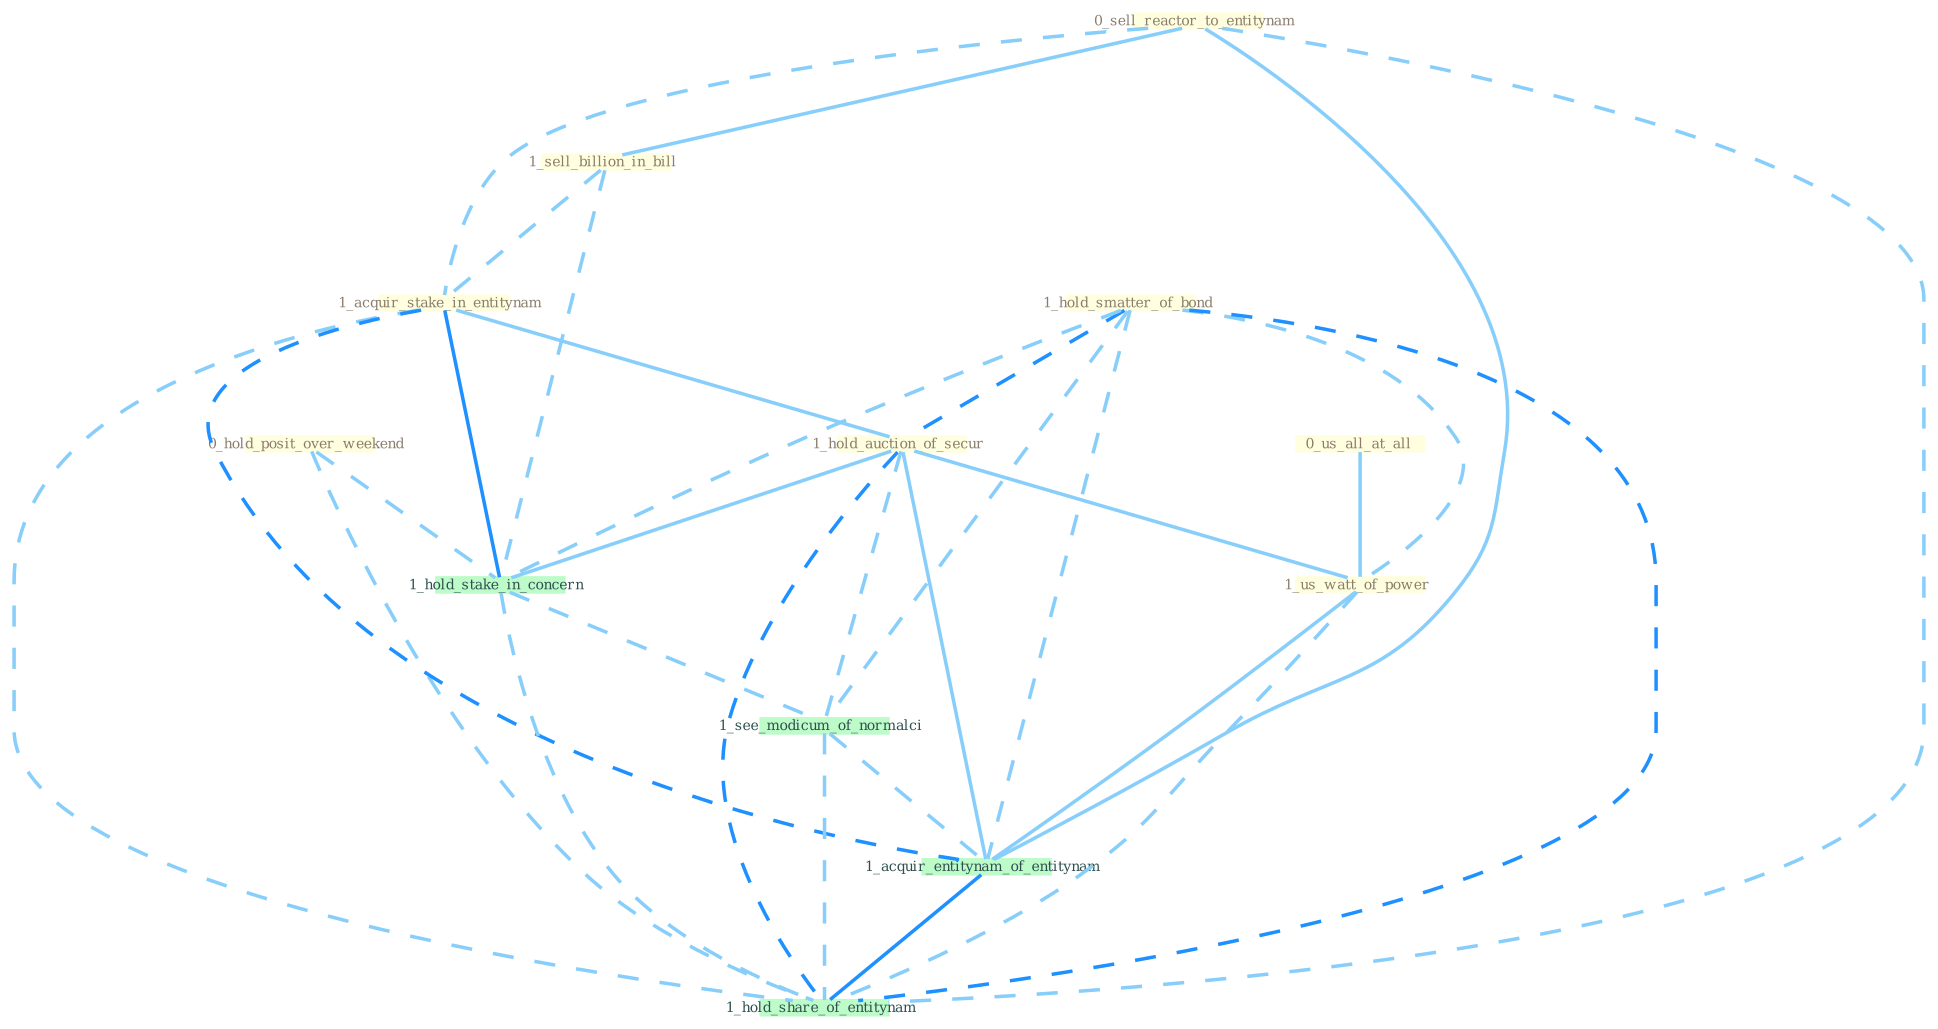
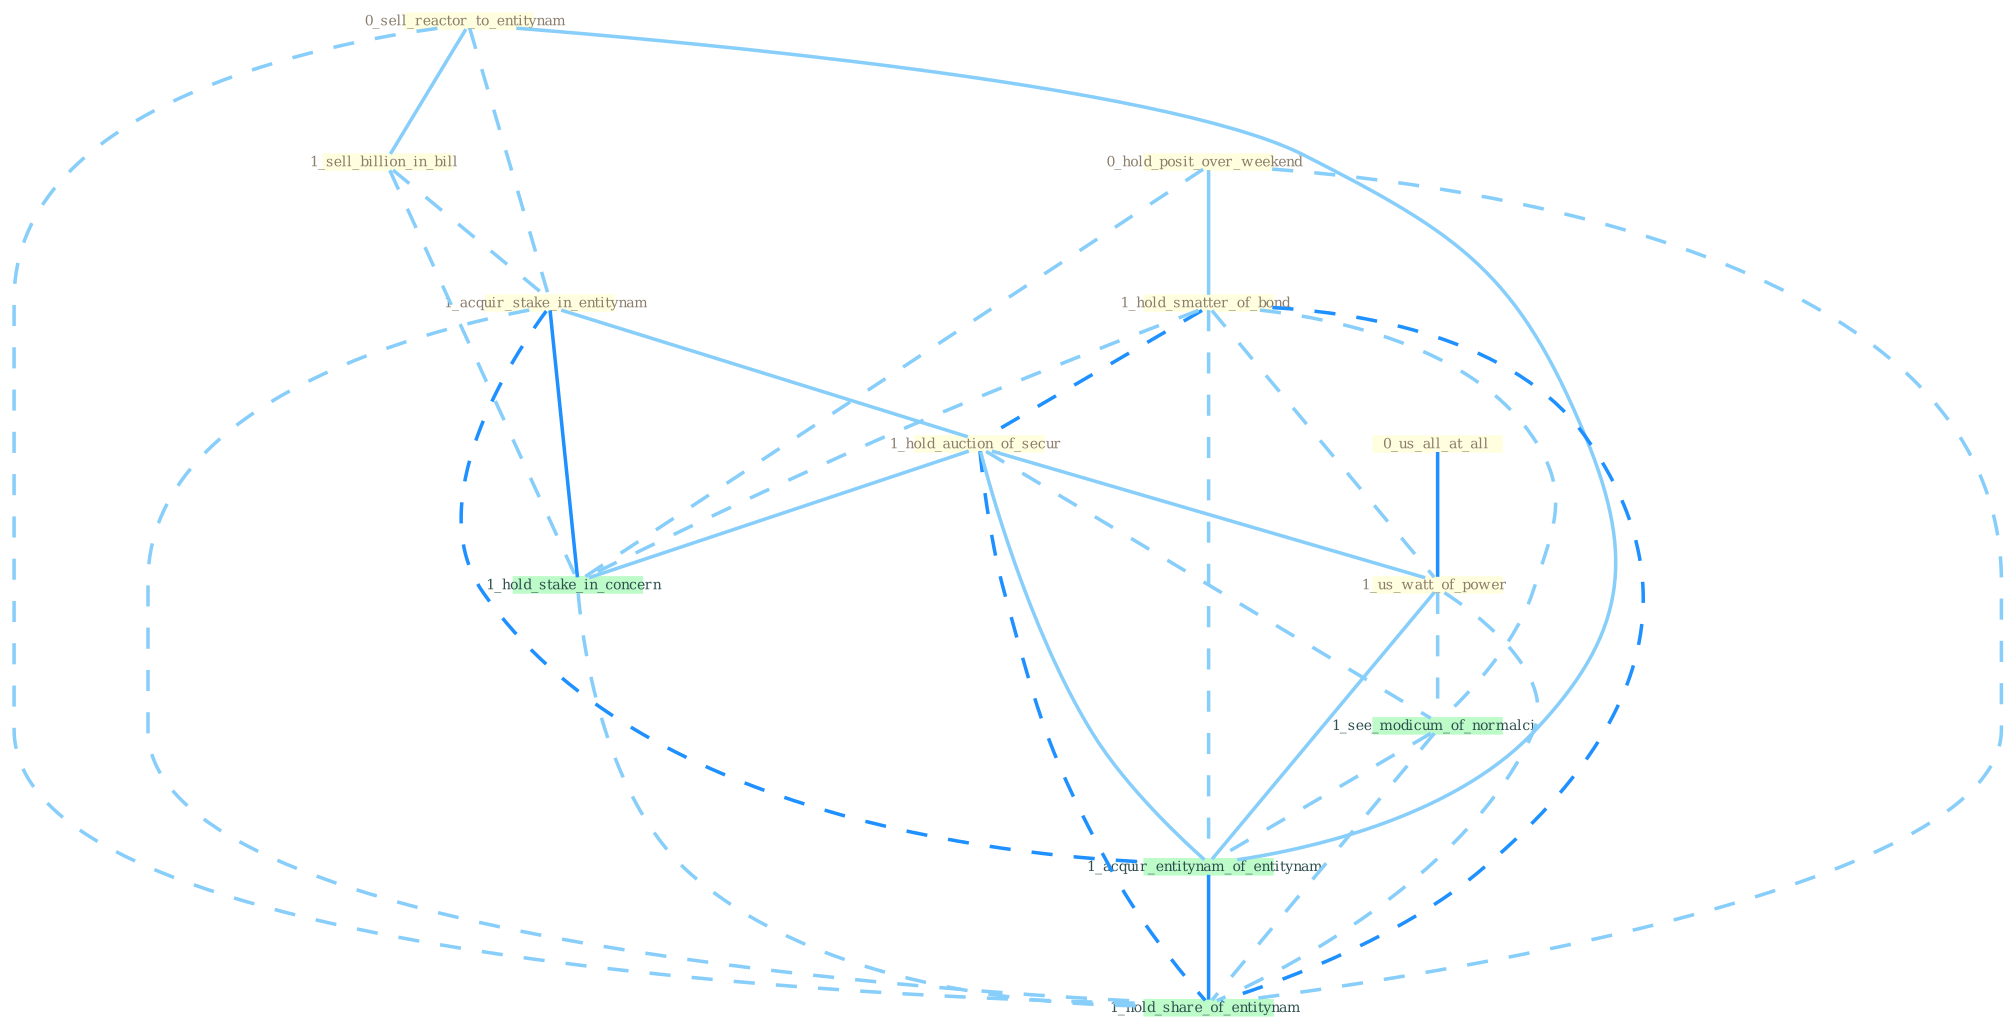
edge "0_hold_posit_over_weekend" -- "1_hold_smatter_of_bond": added
edge "0_us_all_at_all" -- "1_us_watt_of_power": color #87cefa -> #1e90ff
edge "1_hold_stake_in_concern" -- "1_see_modicum_of_normalci": now "1_us_watt_of_power" -- "1_see_modicum_of_normalci"
